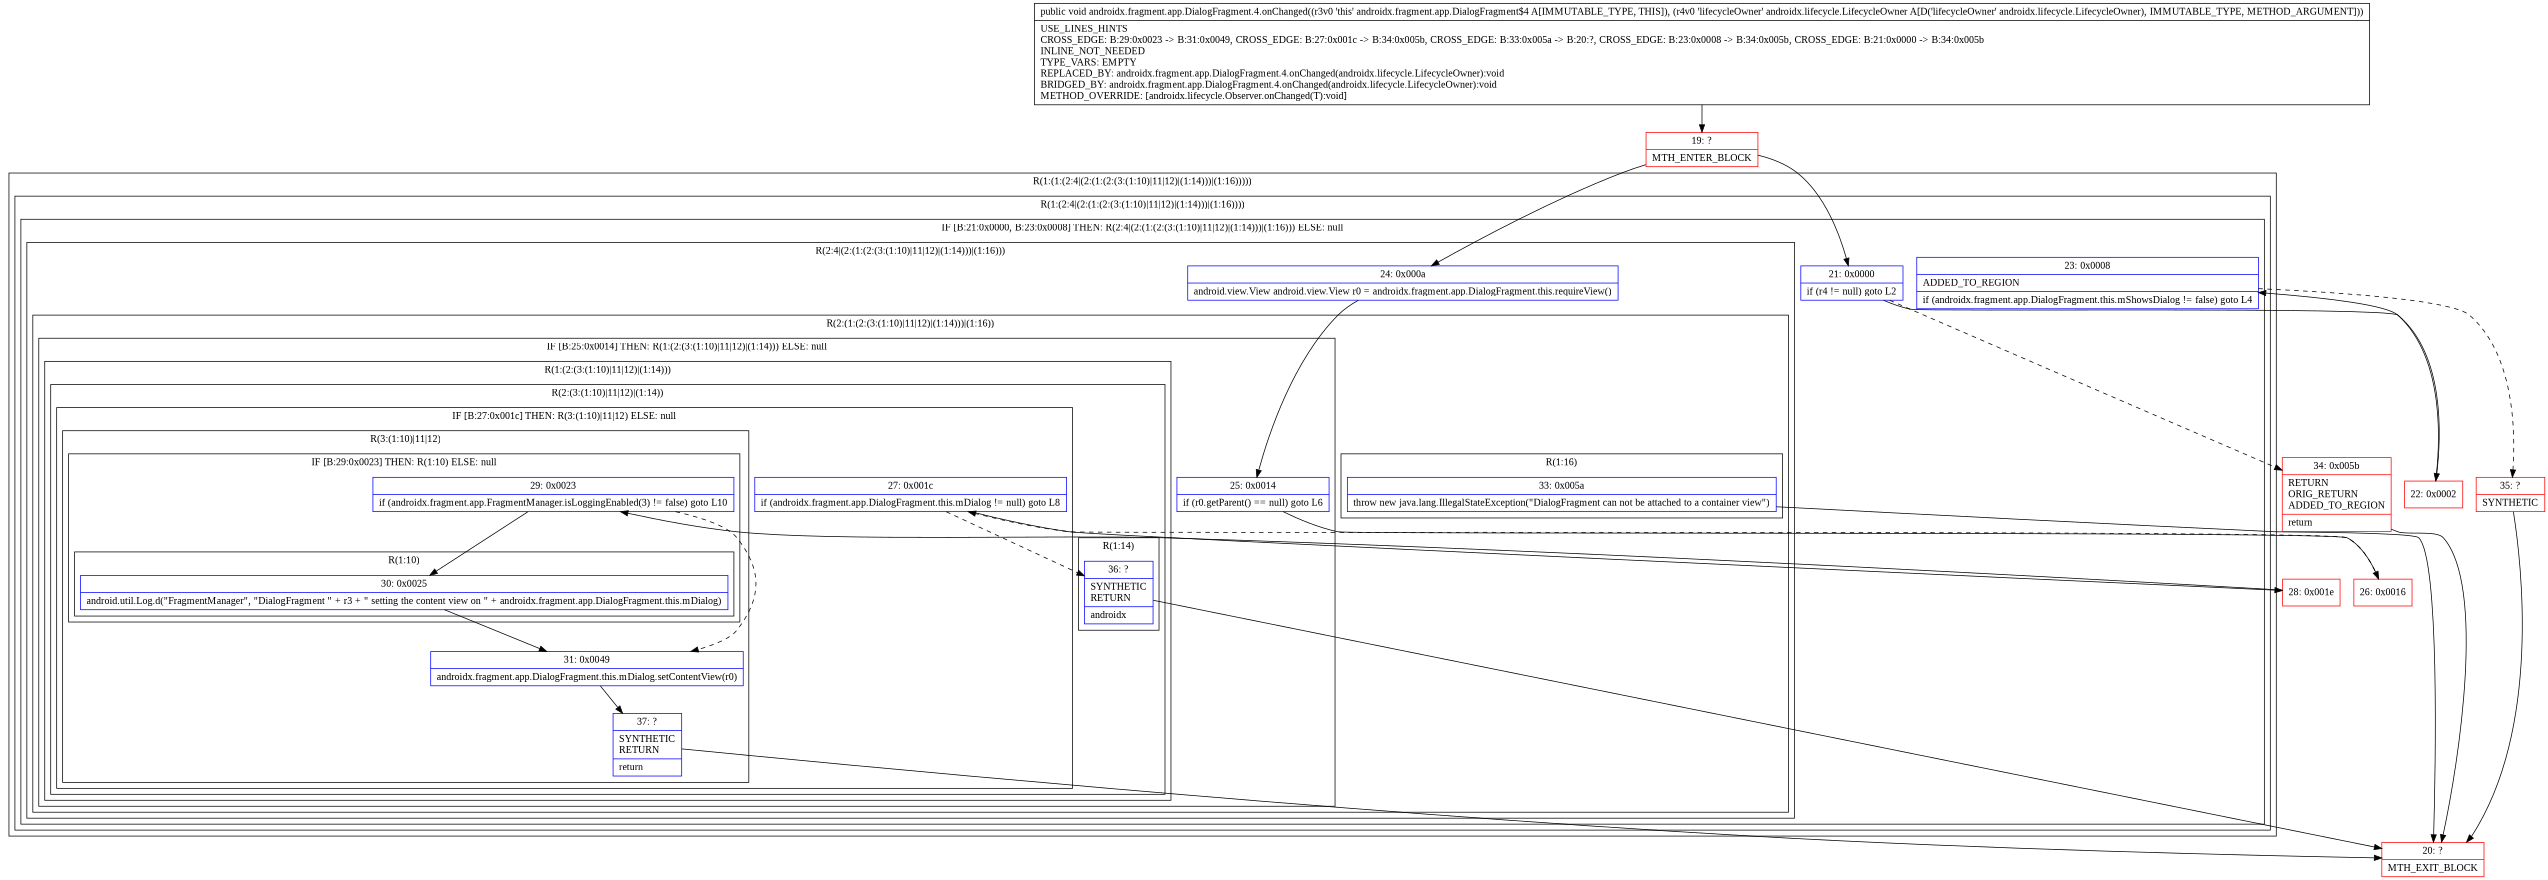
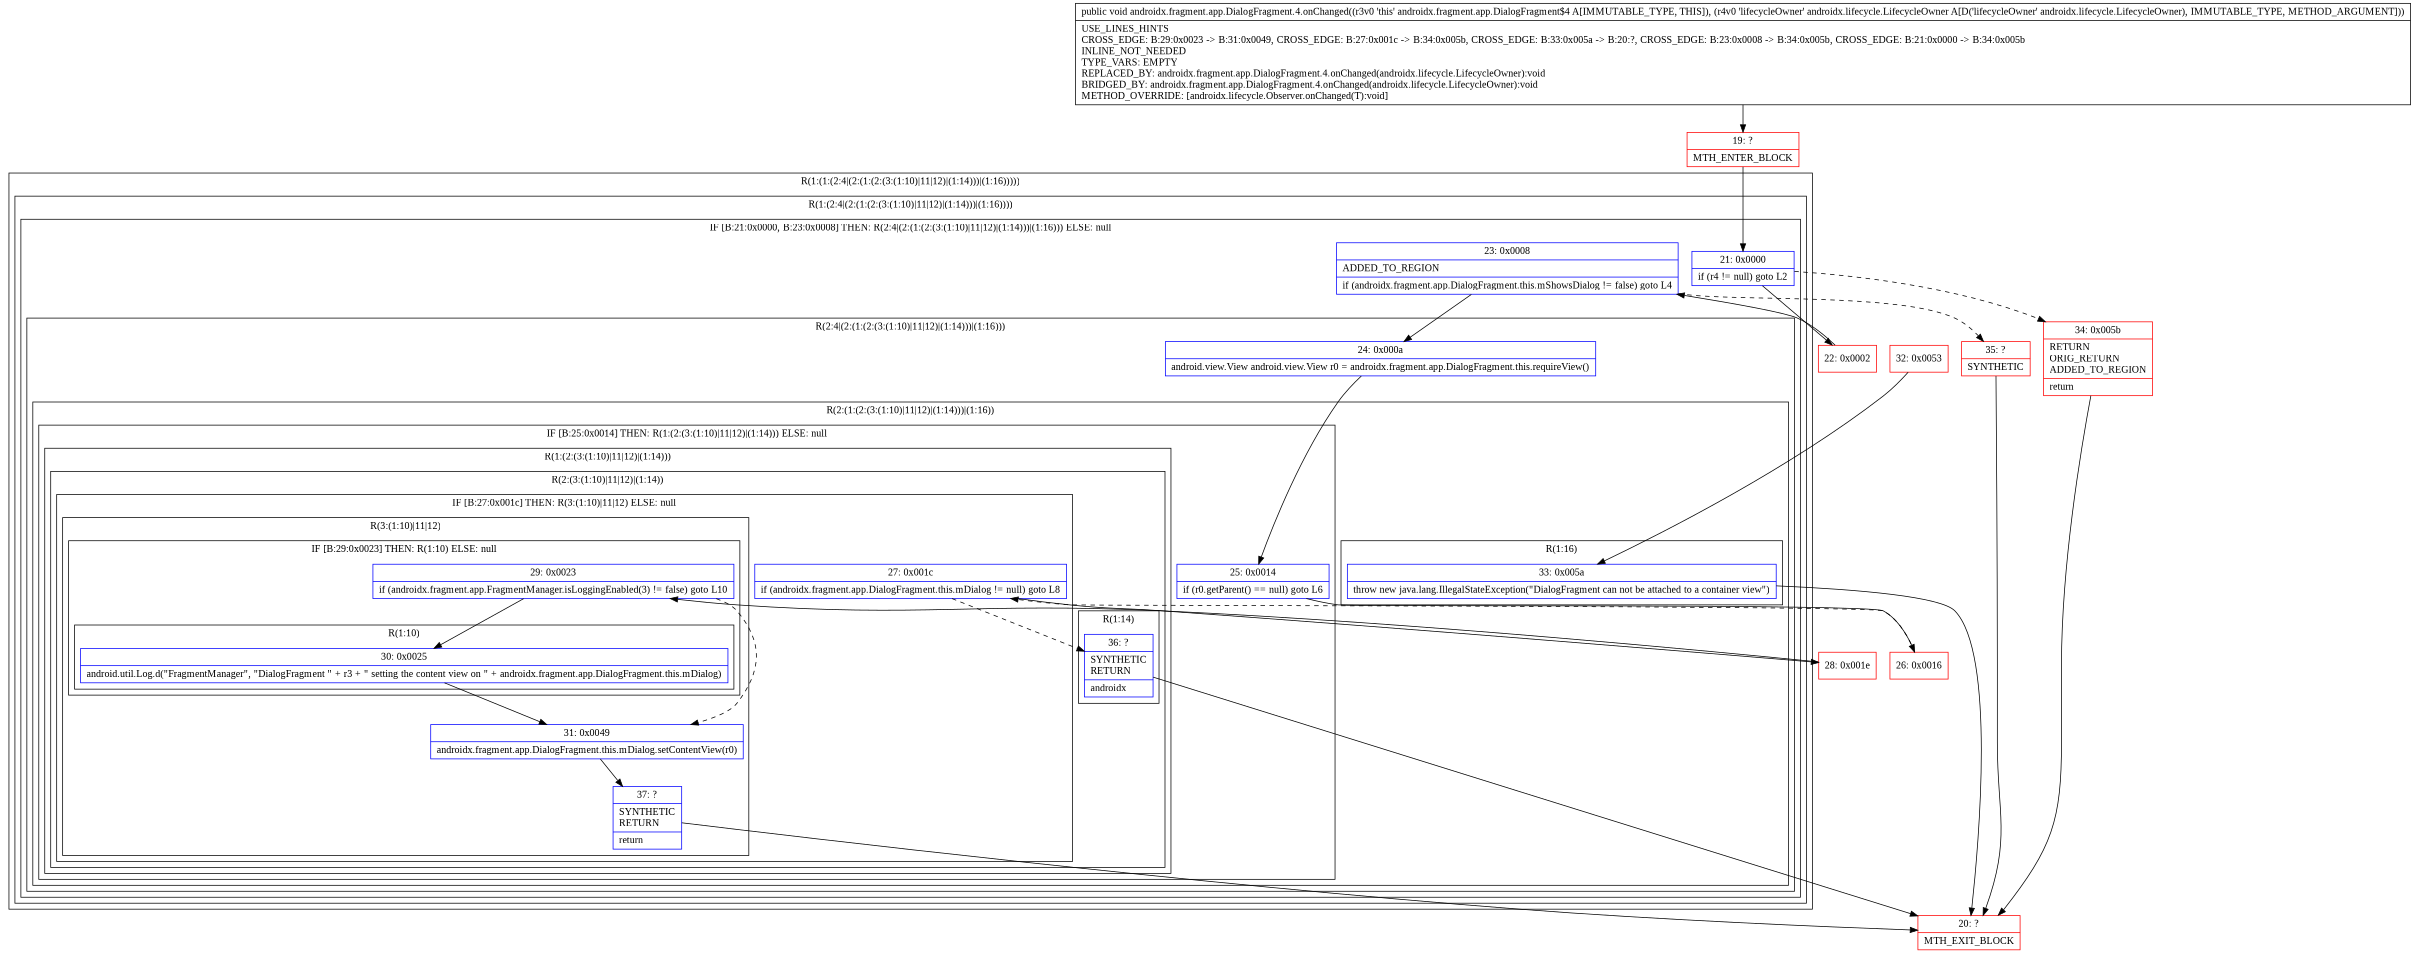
edge "19: ?" -> "24: 0x000a": now "23: 0x0008" -> "24: 0x000a"
node "32: 0x0053": added
